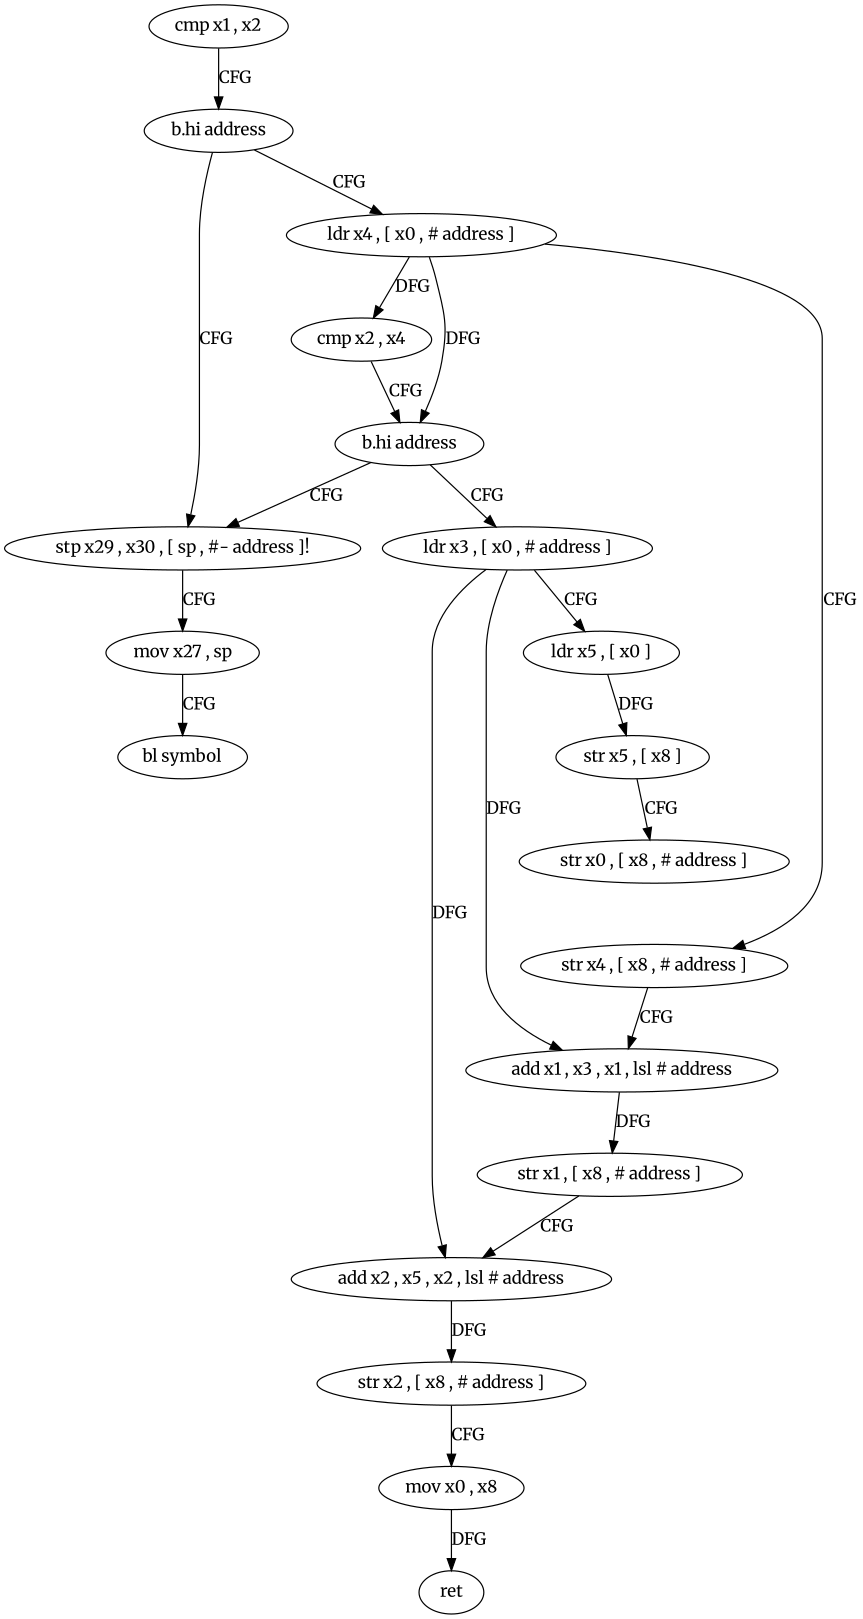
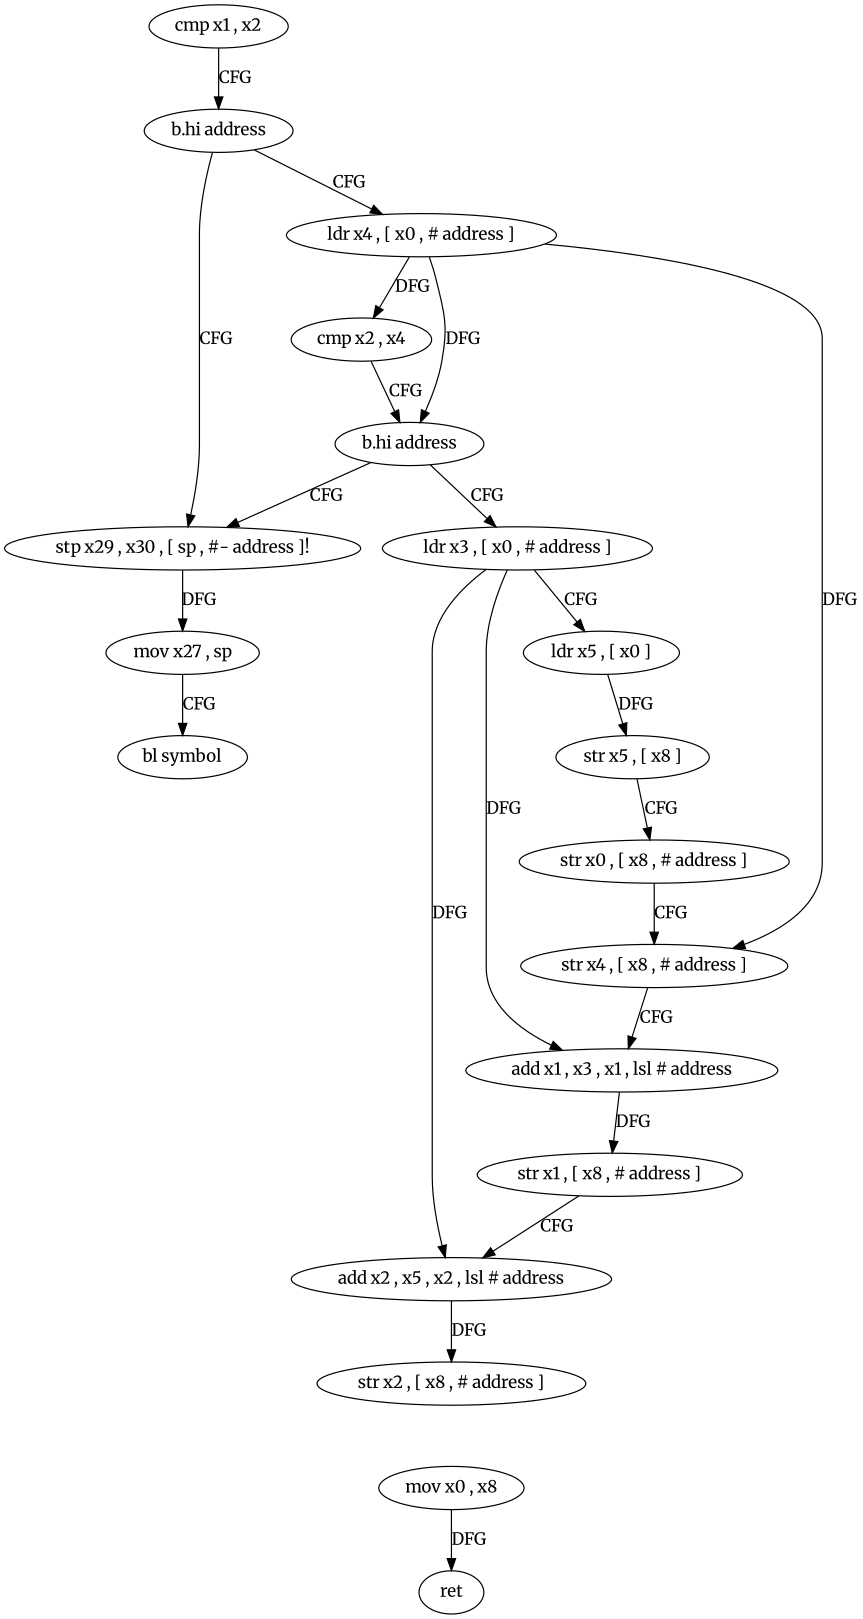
edge "stp x29 , x30 , [ sp , #- address ]!" -> "mov x27 , sp": label "CFG" -> "DFG"
edge "ldr x4 , [ x0 , # address ]" -> "str x4 , [ x8 , # address ]": label "CFG" -> "DFG"
edge "str x0 , [ x8 , # address ]" -> "str x4 , [ x8 , # address ]": added, label "CFG"
edge "str x2 , [ x8 , # address ]" -> "mov x0 , x8": removed, label "CFG"
